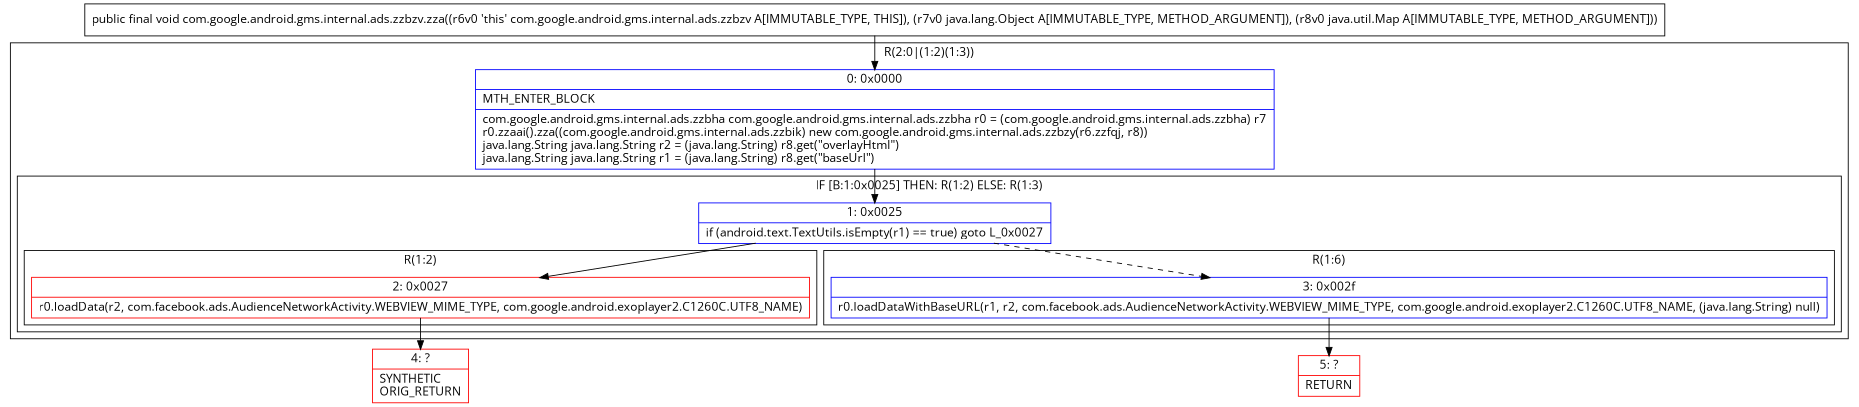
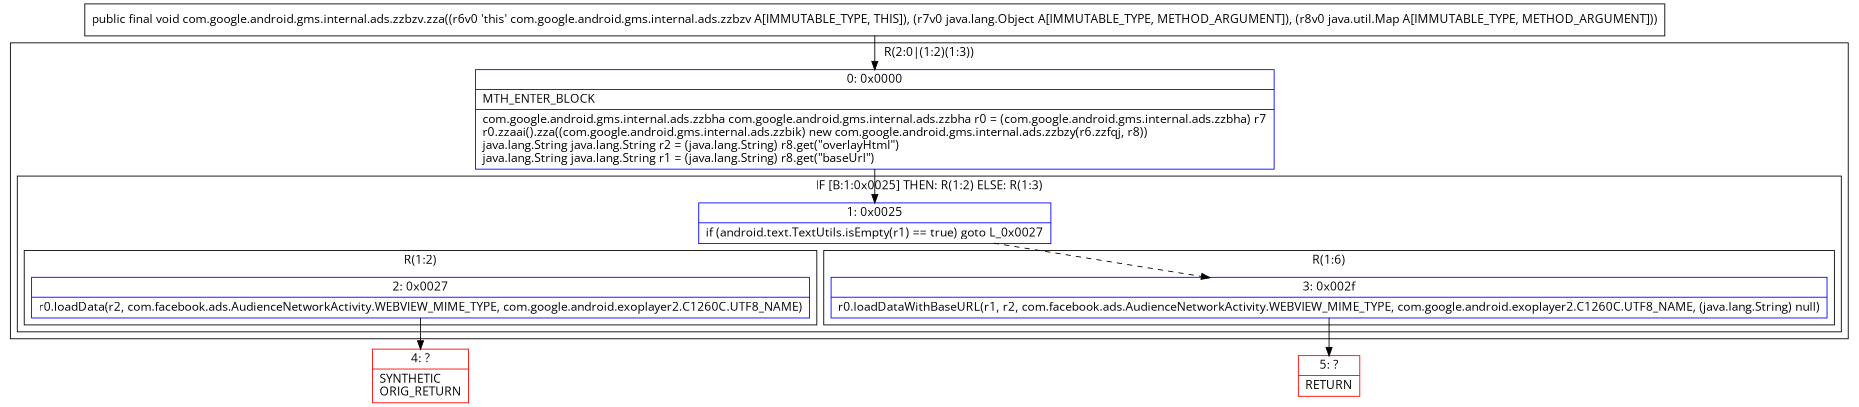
edge "1: 0x0025" -> "2: 0x0027": removed
node "2: 0x0027": color red -> blue
